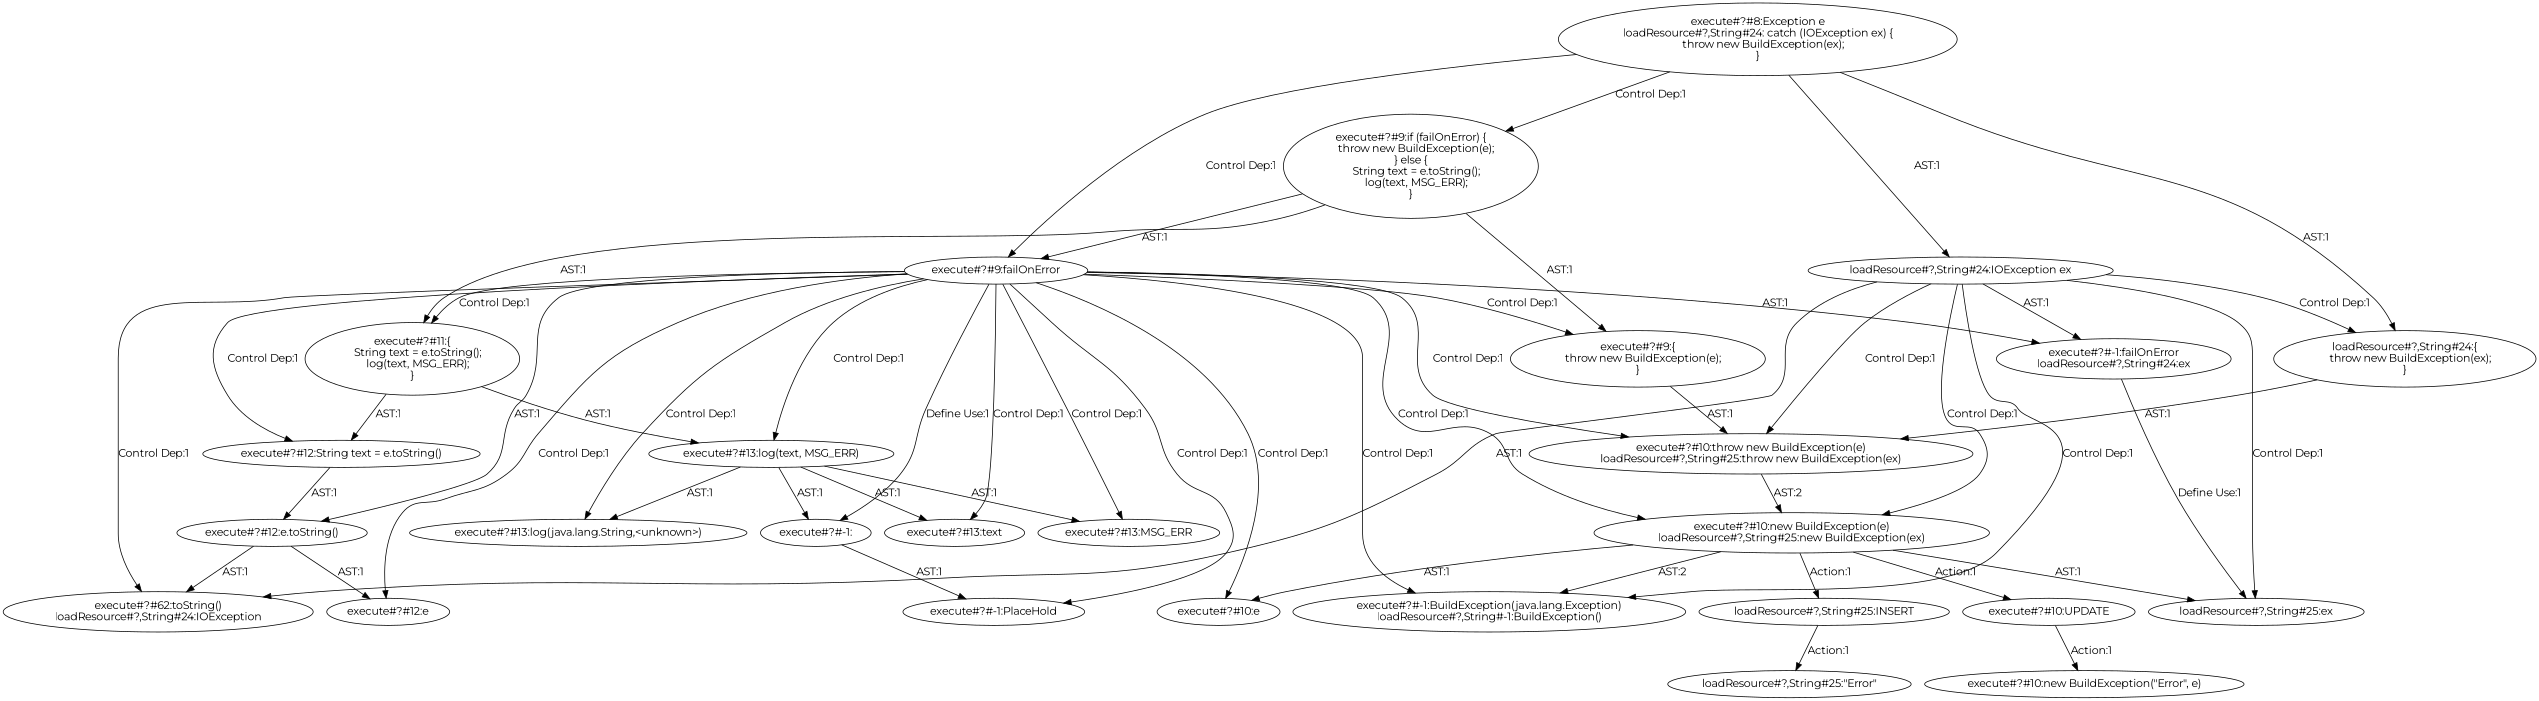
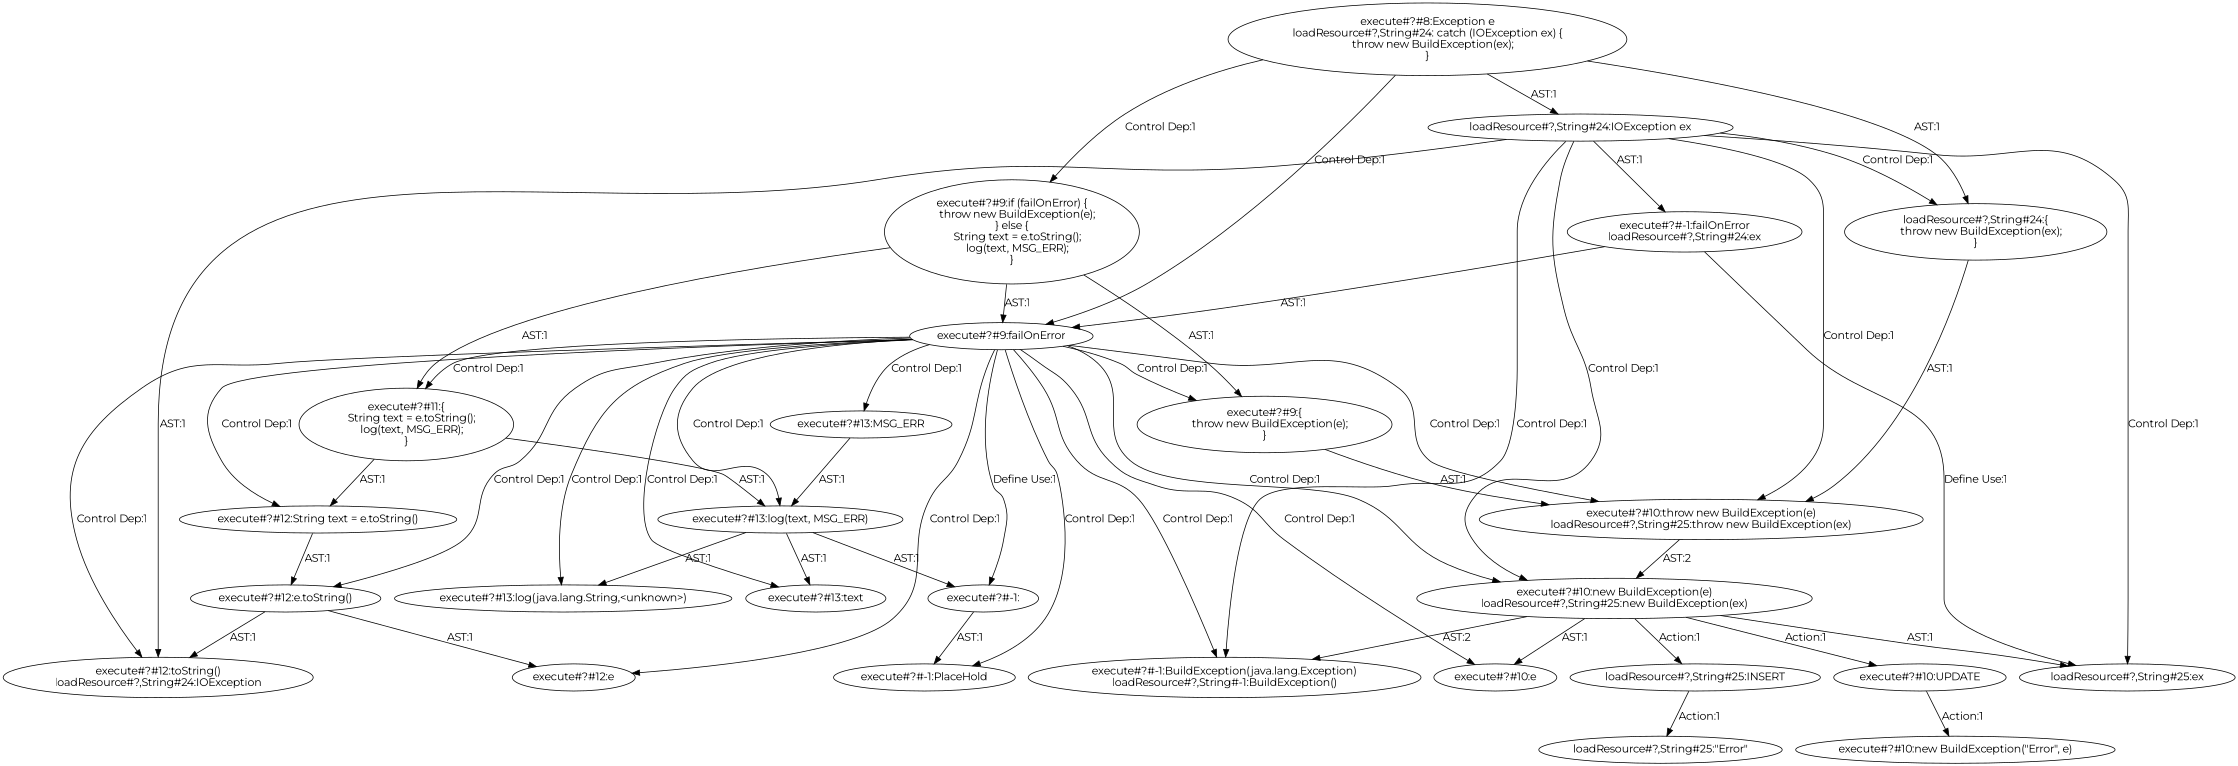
edge "execute#?#9:failOnError" -> "execute#?#-1:failOnError loadResource#?,String#24:ex": reversed
edge "execute#?#9:failOnError" -> "execute#?#12:e.toString()": label "AST:1" -> "Control Dep:1"
edge "execute#?#13:log(text, MSG_ERR)" -> "execute#?#13:MSG_ERR": reversed
node "execute#?#62:toString() loadResource#?,String#24:IOException": label "execute#?#62:toString() loadResource#?,String#24:IOException" -> "execute#?#12:toString() loadResource#?,String#24:IOException"
